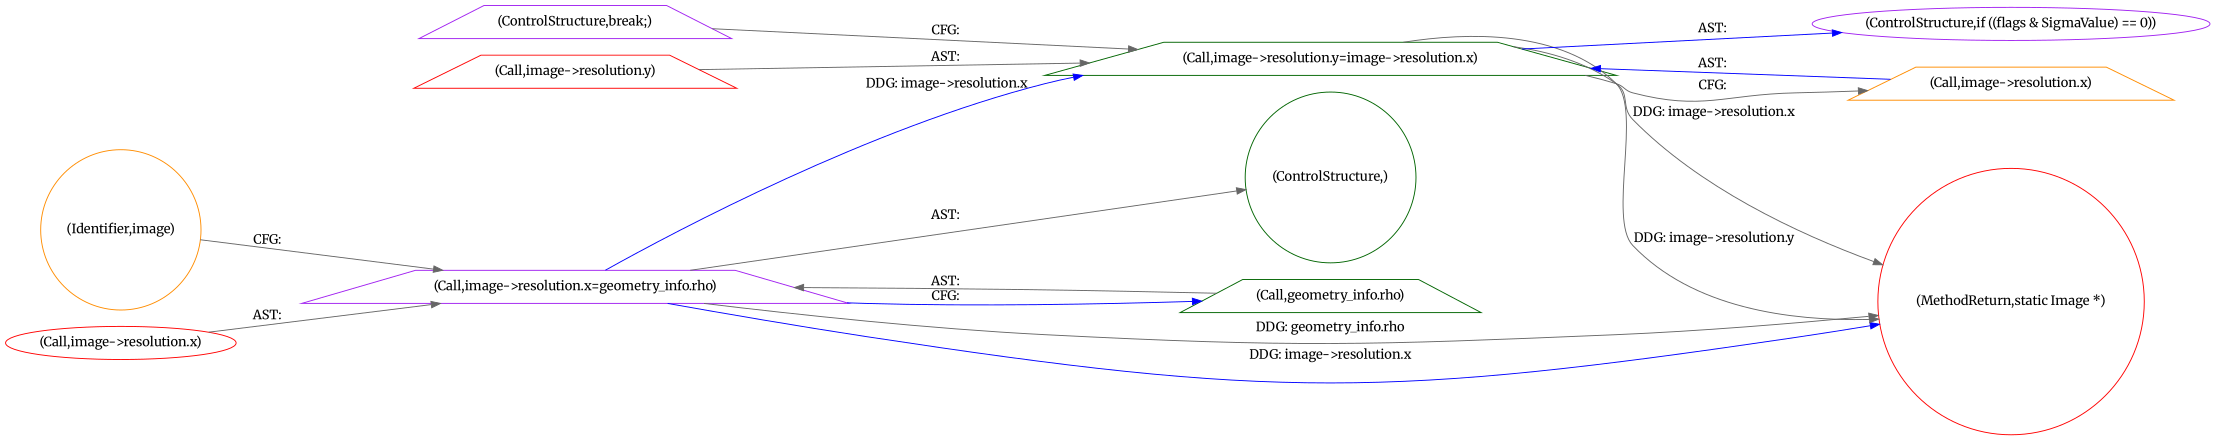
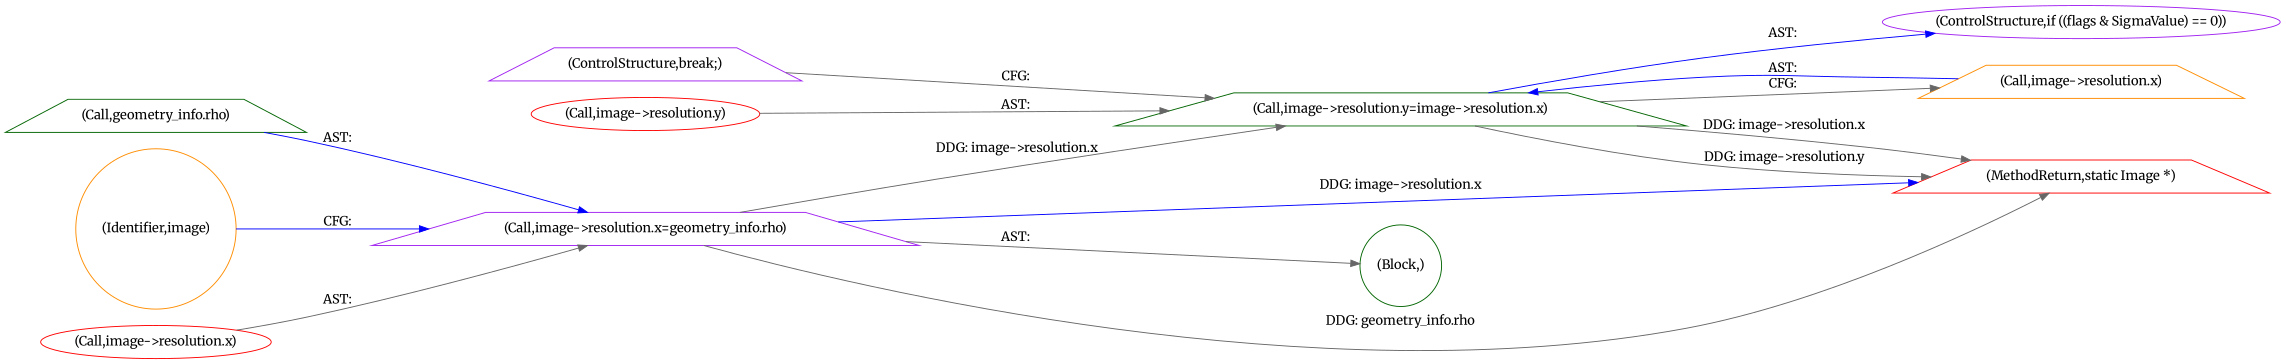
node "(Call,image->resolution.y)": shape trapezium -> ellipse
edge "(Call,image->resolution.x=geometry_info.rho)" -> "(Call,image->resolution.y=image->resolution.x)": color blue -> gray40
node "(ControlStructure,)": label "(ControlStructure,)" -> "(Block,)"
edge "(Identifier,image)" -> "(Call,image->resolution.x=geometry_info.rho)": color gray40 -> blue
edge "(Call,geometry_info.rho)" -> "(Call,image->resolution.x=geometry_info.rho)": color gray40 -> blue
node "(MethodReturn,static Image *)": shape circle -> trapezium
edge "(Call,image->resolution.x=geometry_info.rho)" -> "(Call,geometry_info.rho)": removed, label "CFG:"
